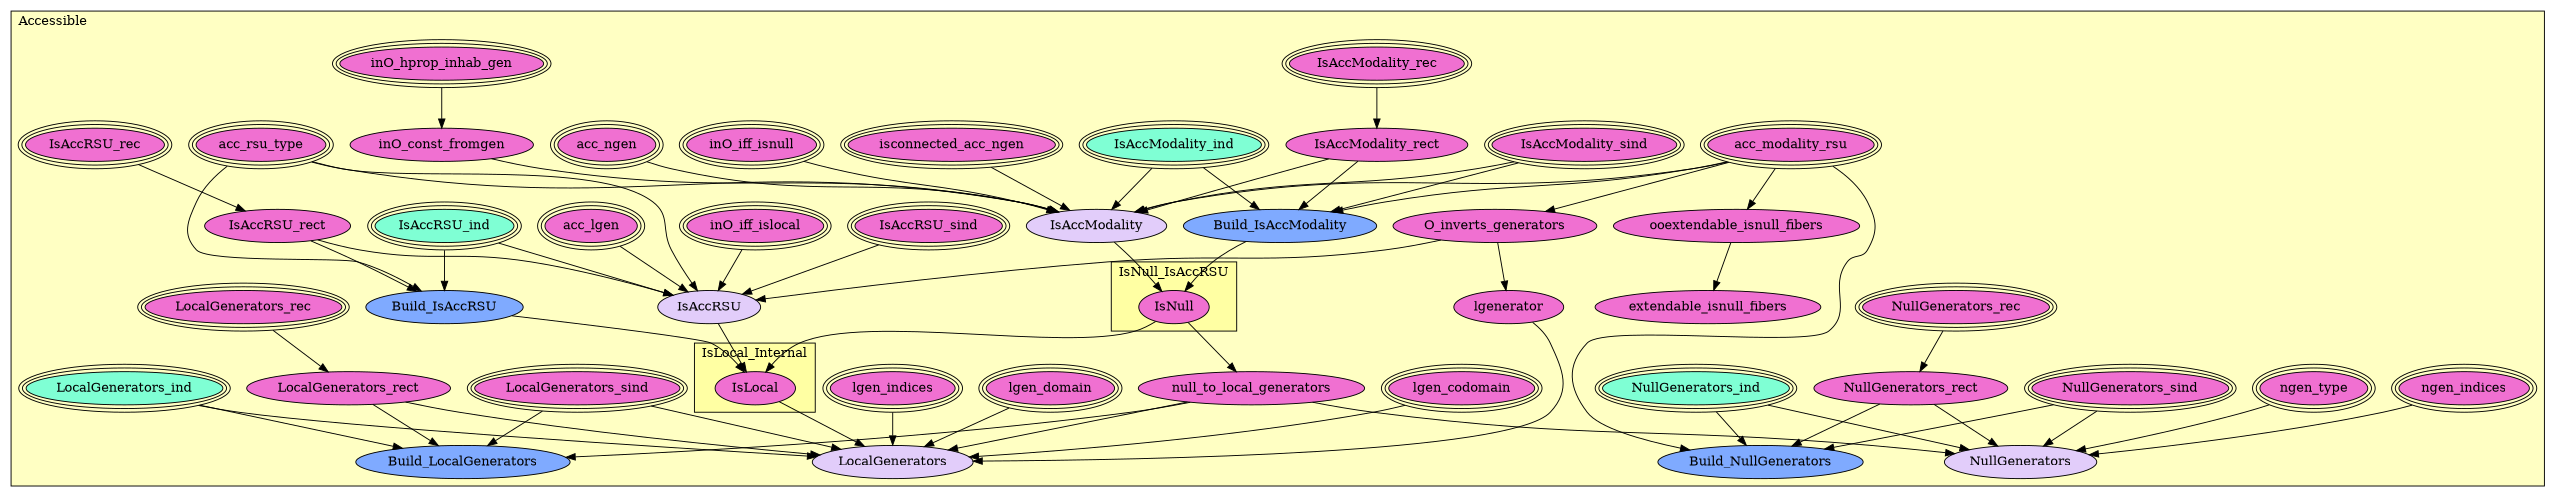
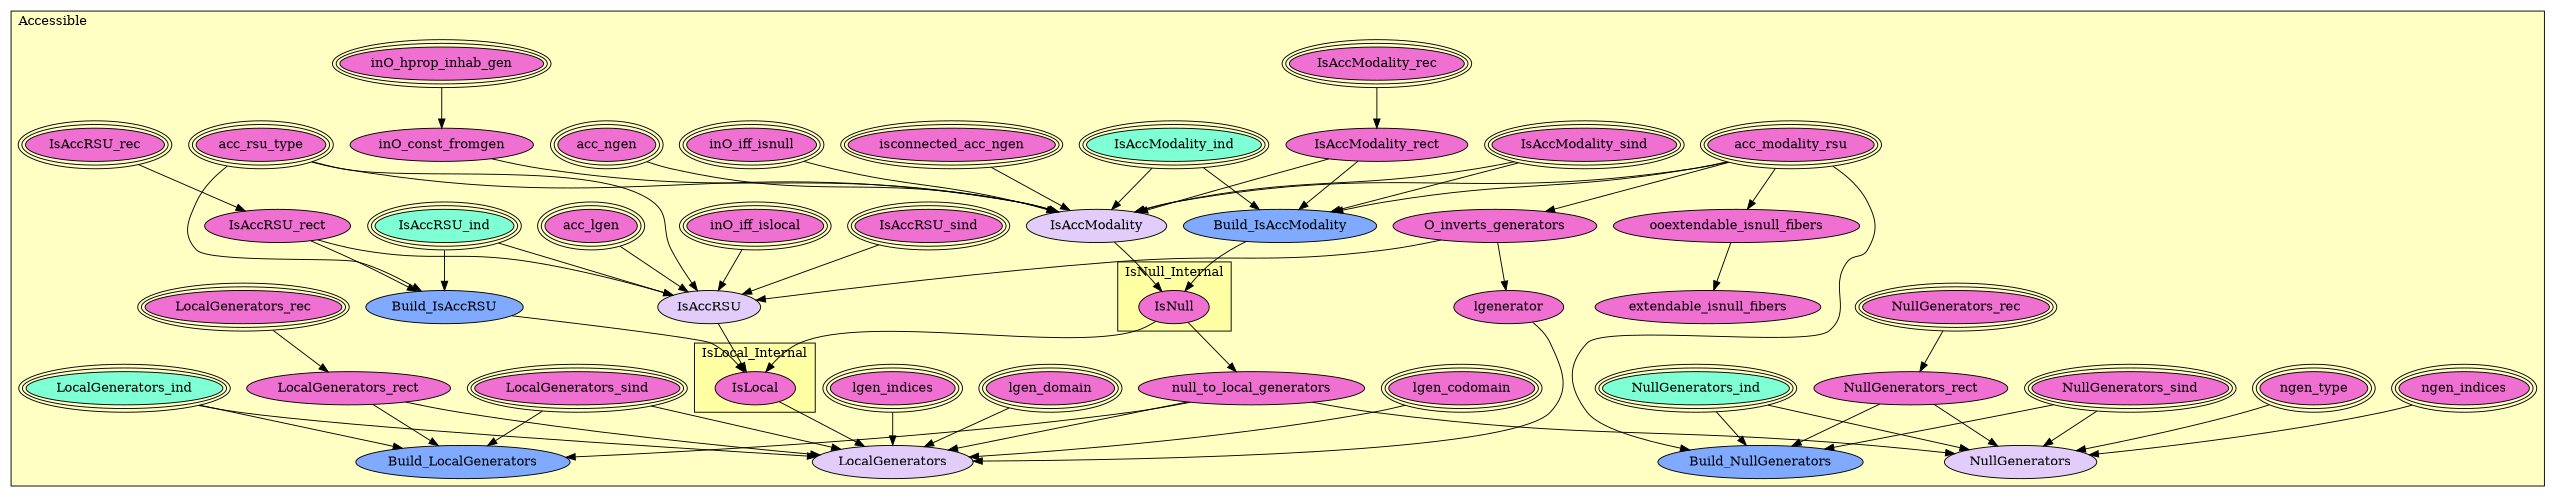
cluster "IsNull_IsAccRSU": label "IsNull_IsAccRSU" -> "IsNull_Internal"
